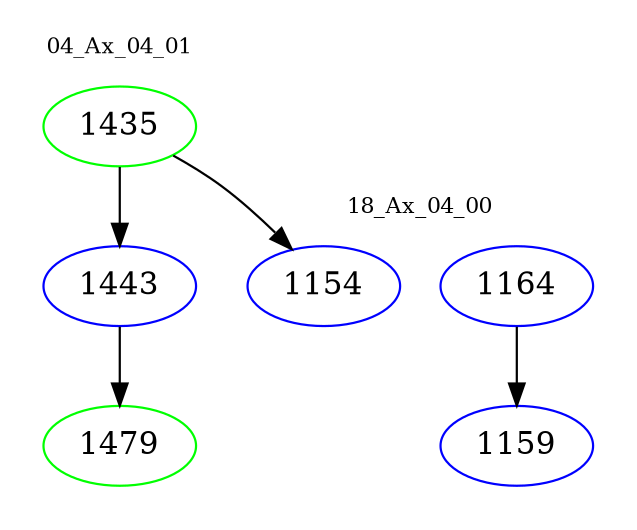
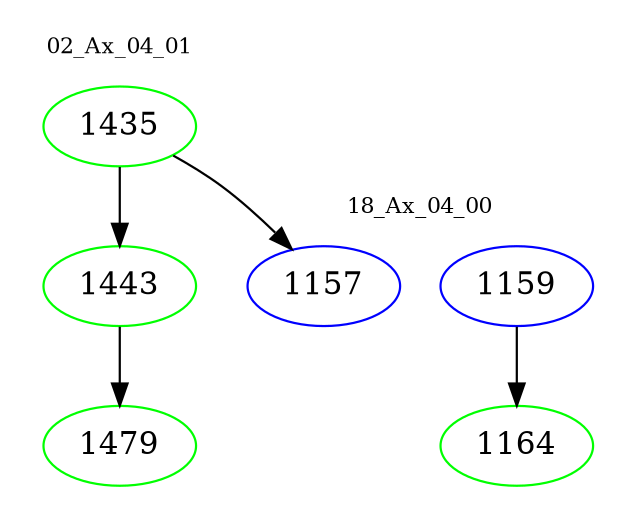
cluster "04_Ax_04_01": label "04_Ax_04_01" -> "02_Ax_04_01"
node "1443": color blue -> green
node "1154": label "1154" -> "1157"
node "1164": color blue -> green
edge "1164" -> "1159": reversed
